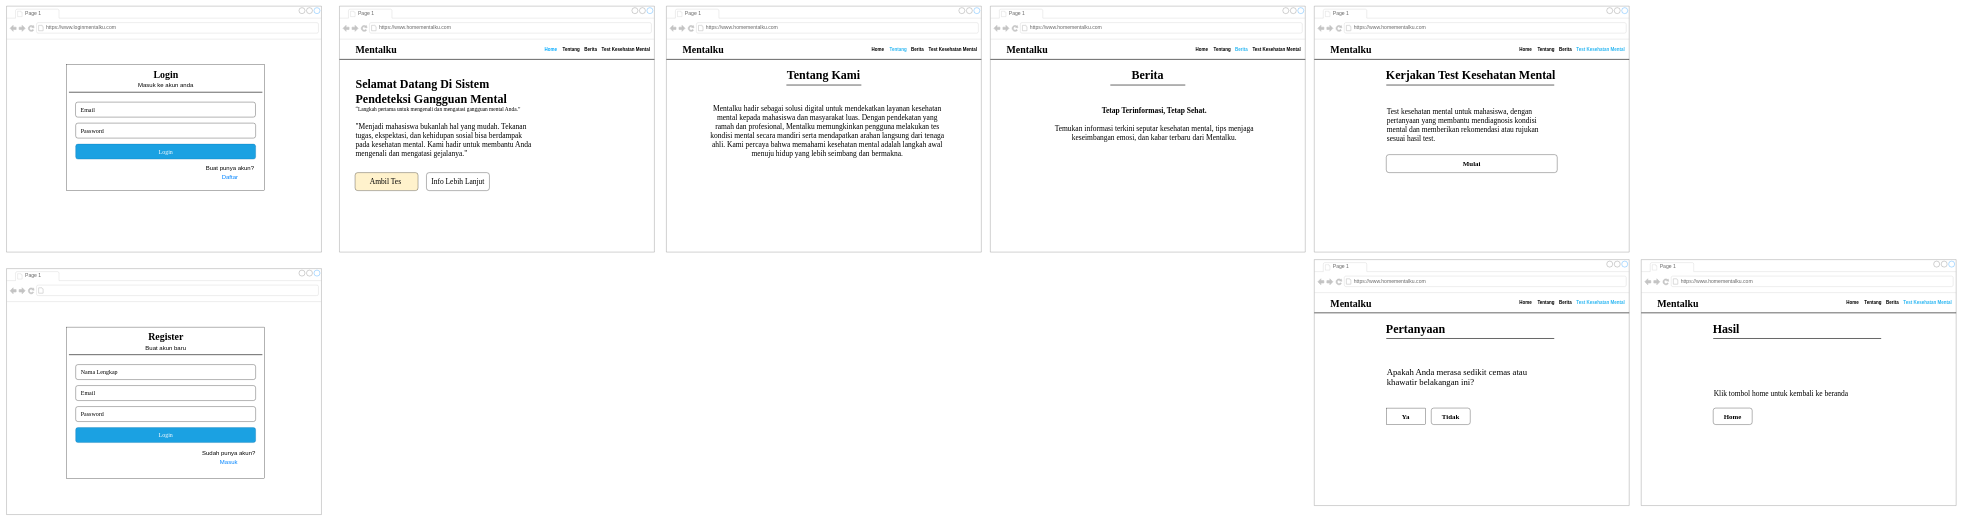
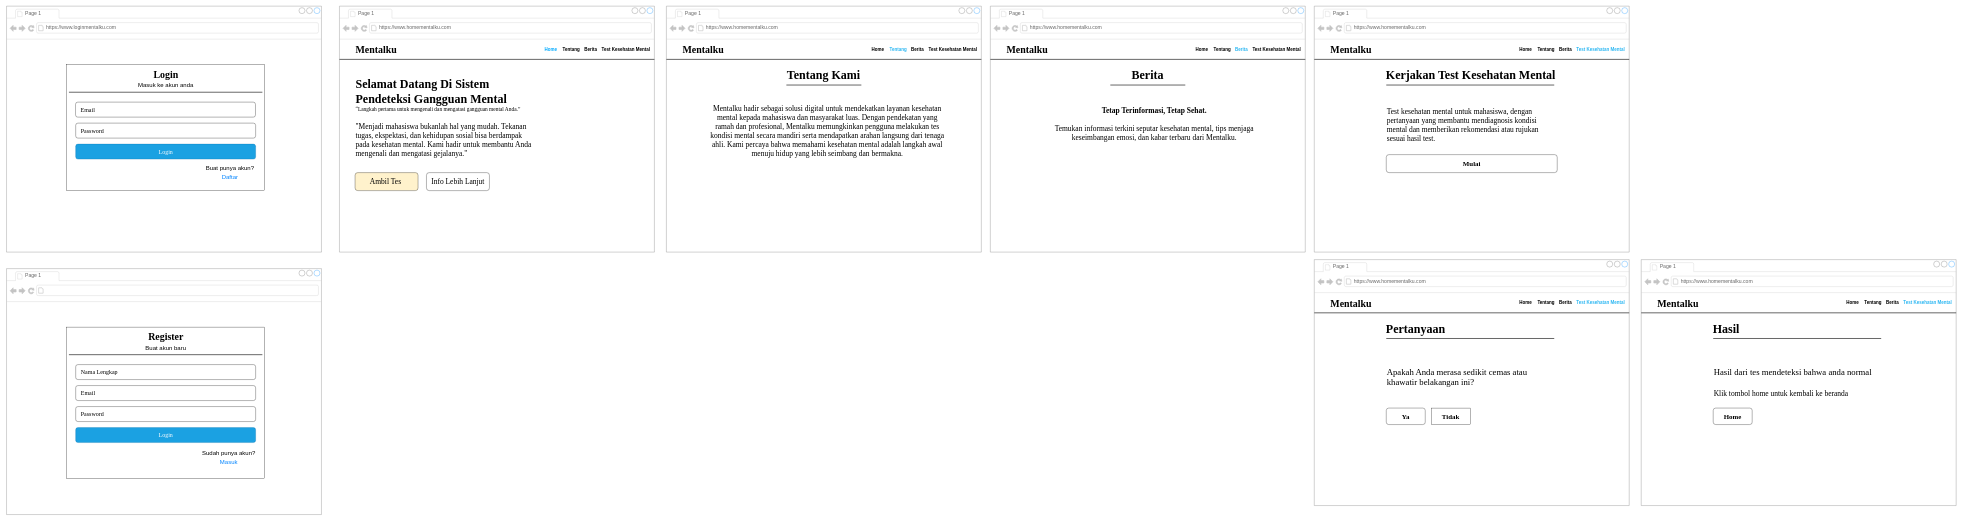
node "Hasil dari tes mendeteksi bahwa anda normal": added
node "Ya": shape rectangle -> rounded rectangle
node "Tidak": shape rounded rectangle -> rectangle
